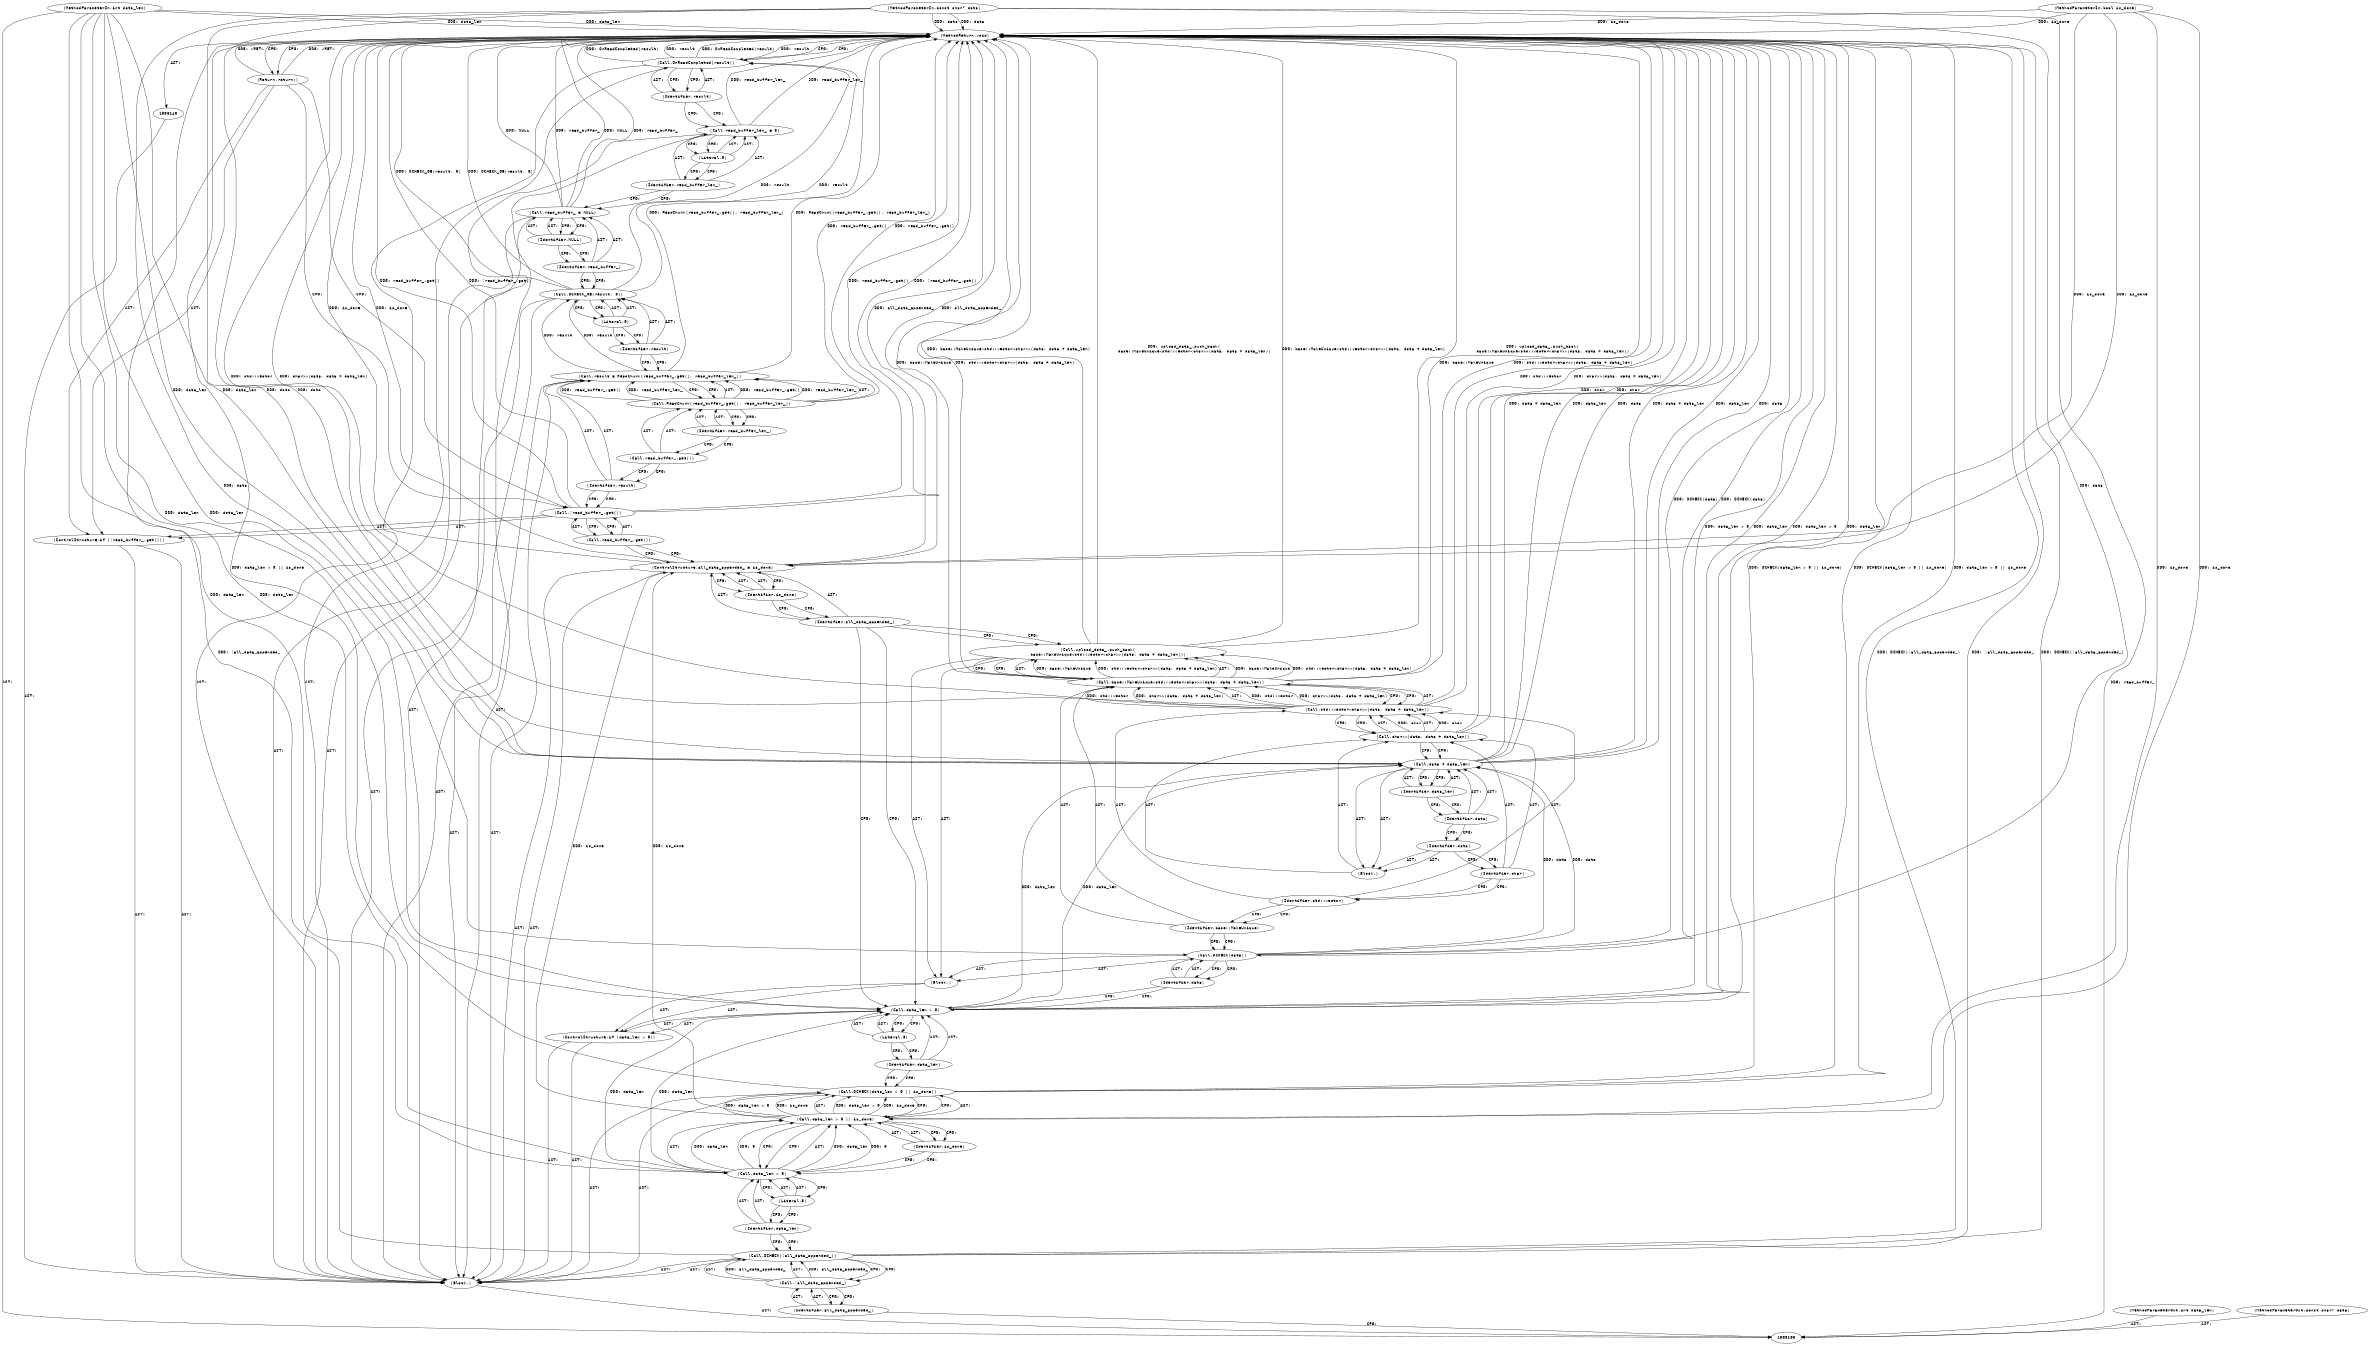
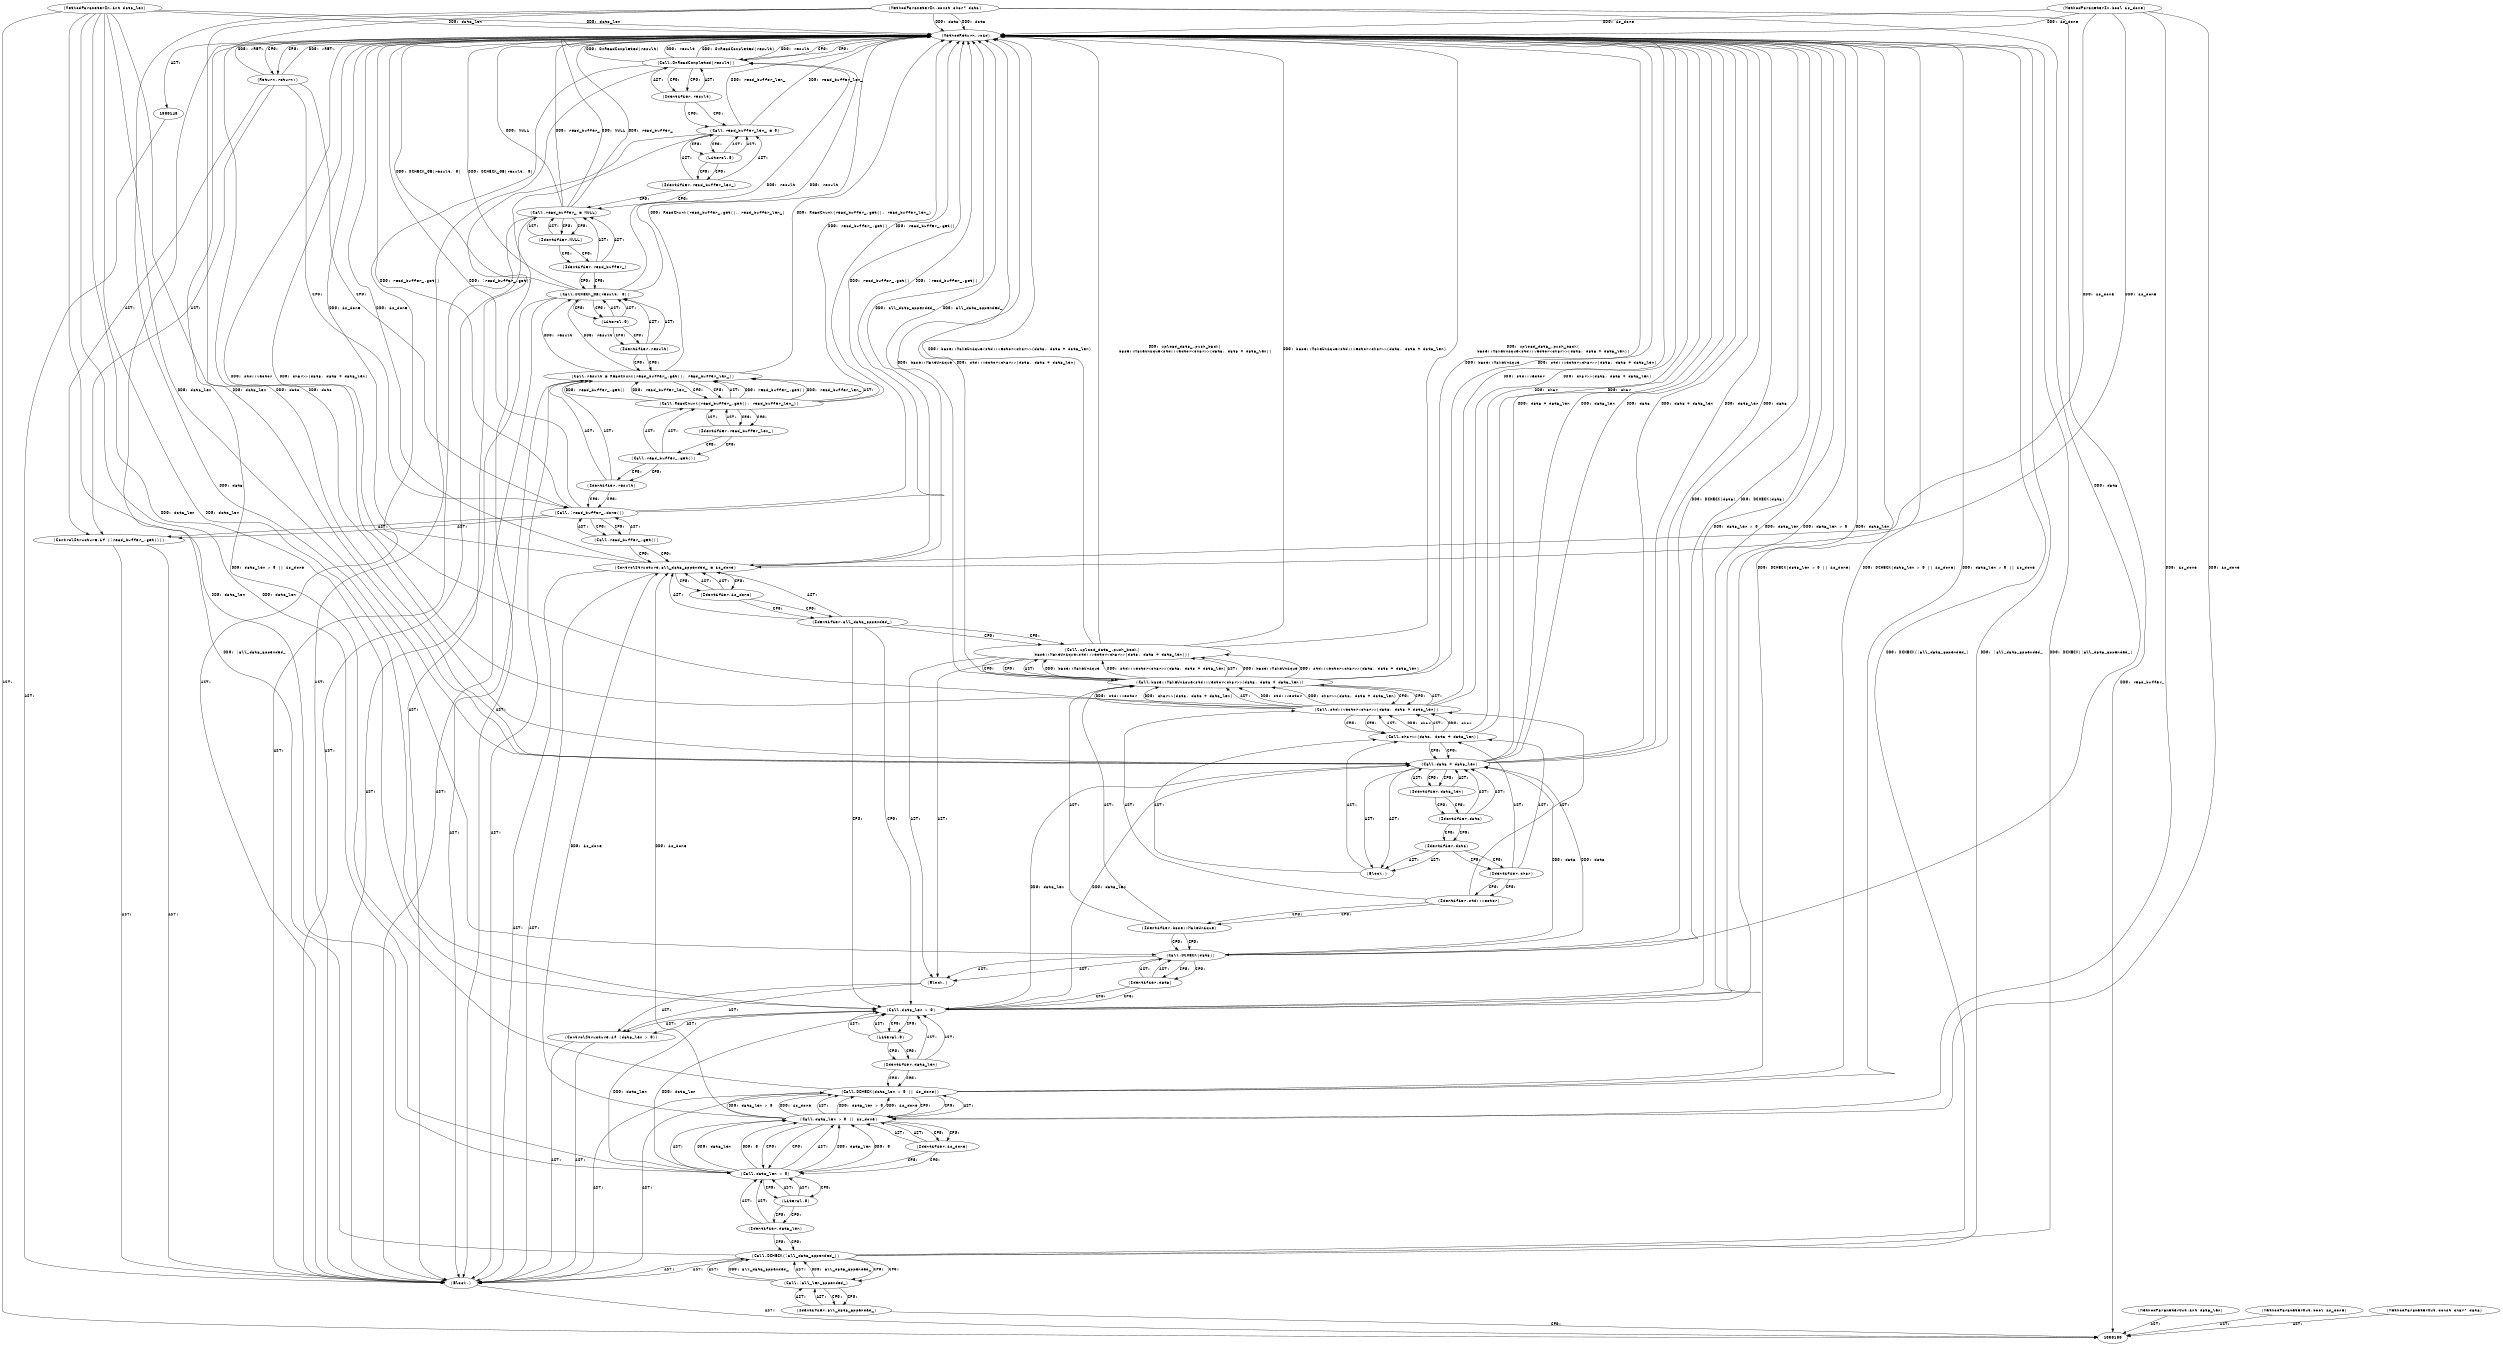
node "(Call,!read_buffer_.get())": label "(Call,!read_buffer_.get())" -> "(Call,!read_buffer_.done())"
node "(Call,!all_data_appended_)": label "(Call,!all_data_appended_)" -> "(Call,!all_len_appended_)"
node "(MethodParameterOut,bool is_done)": added
